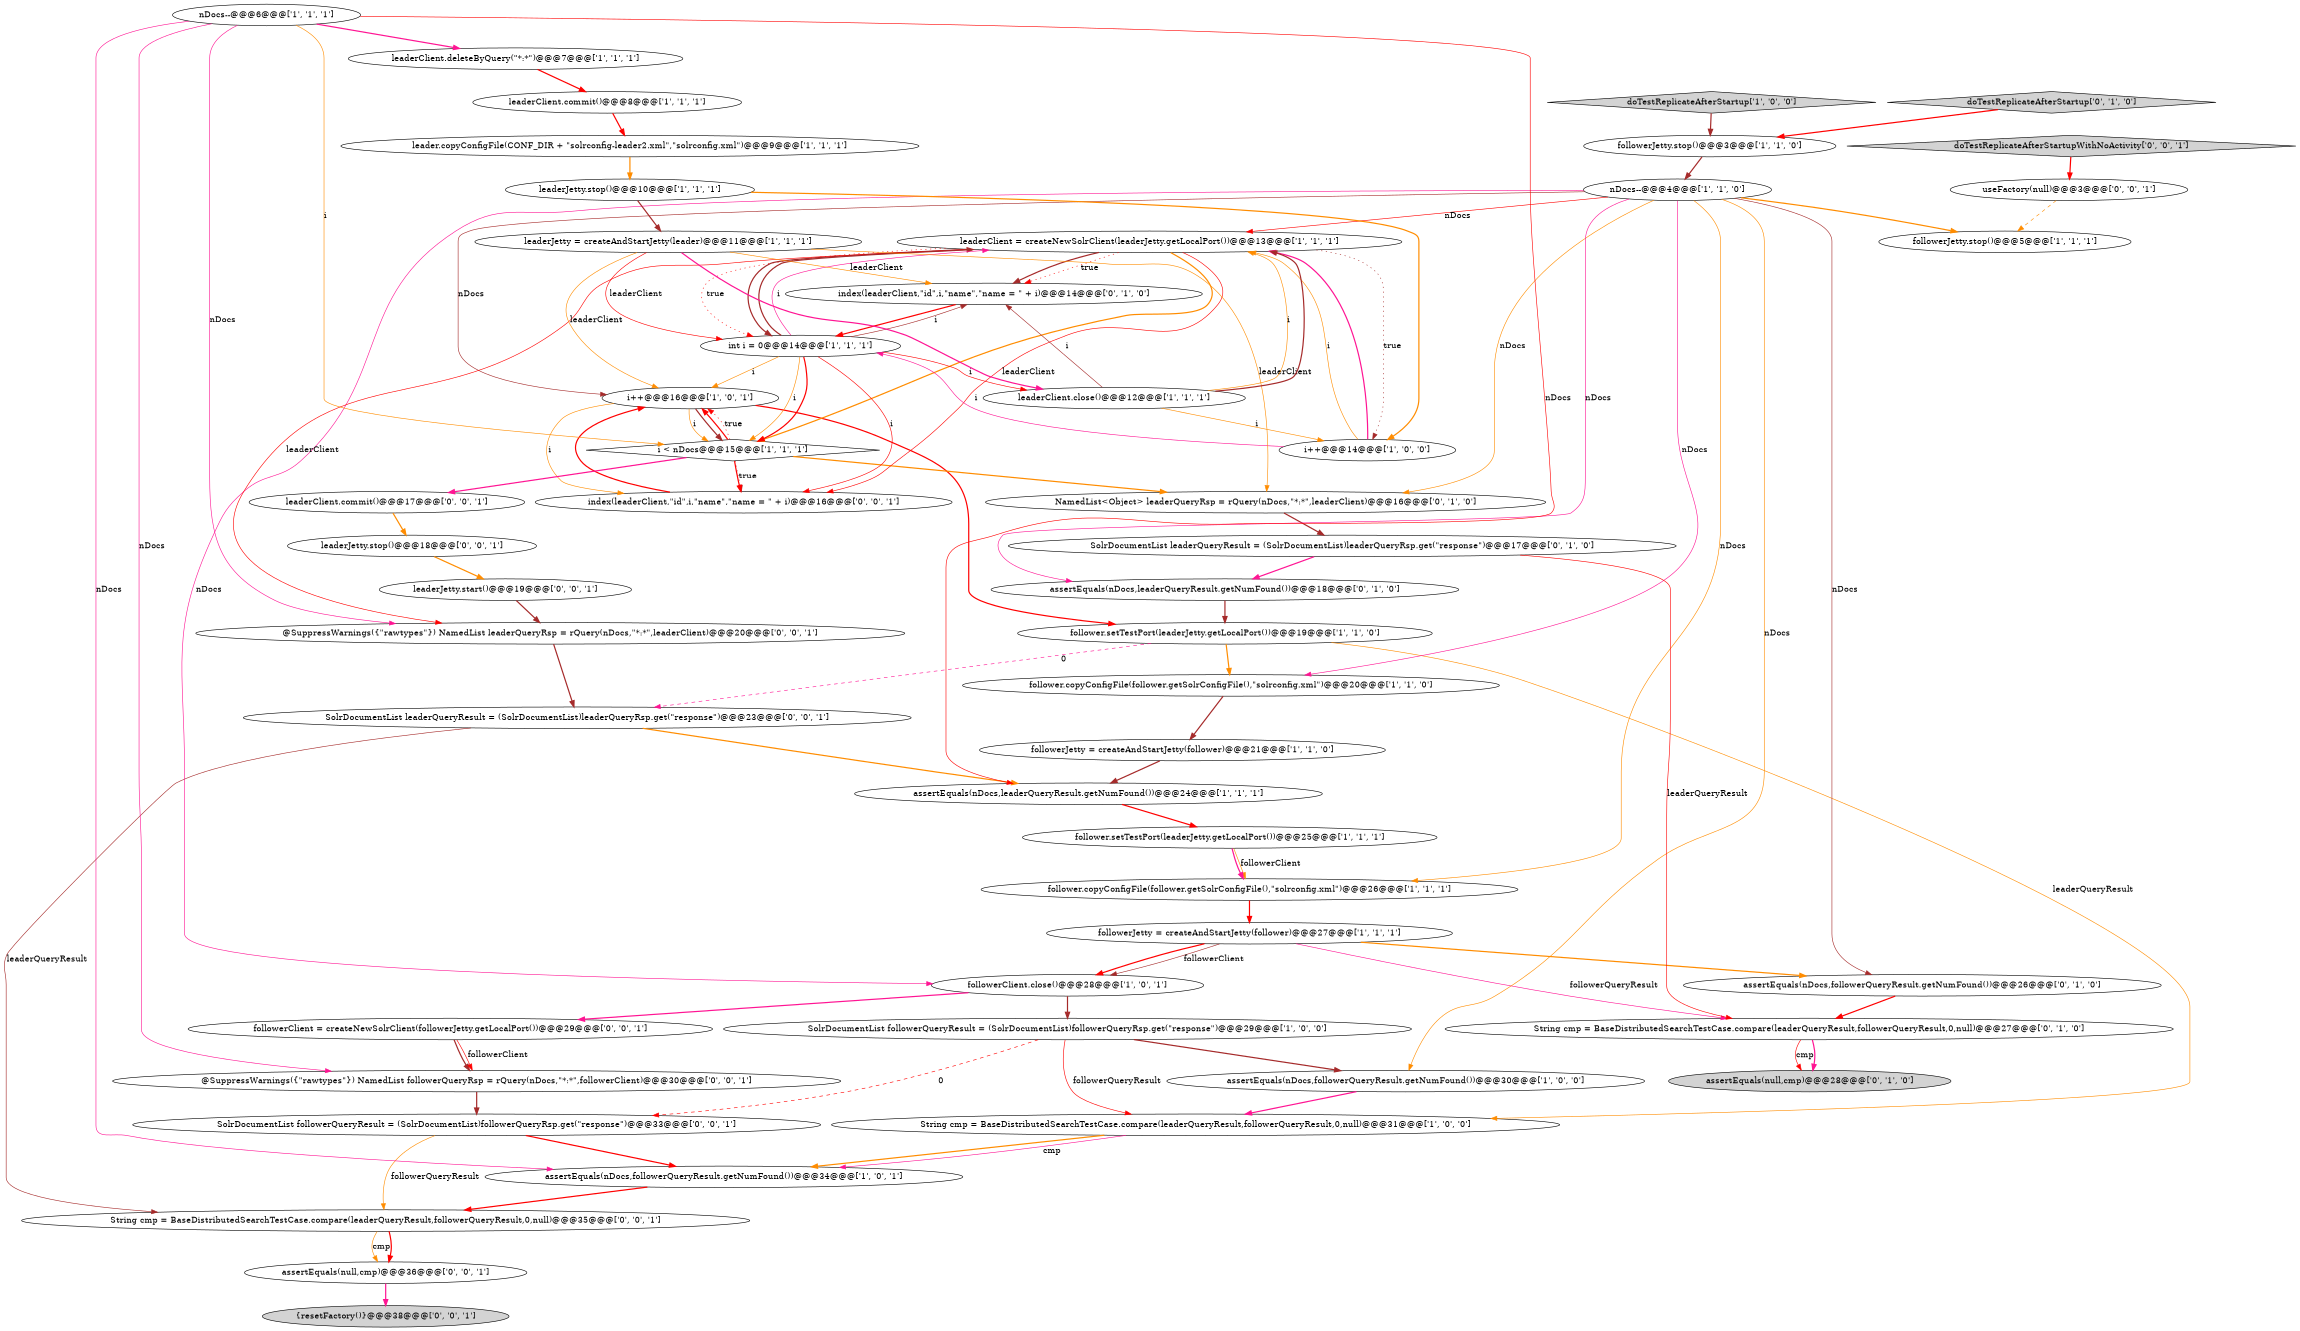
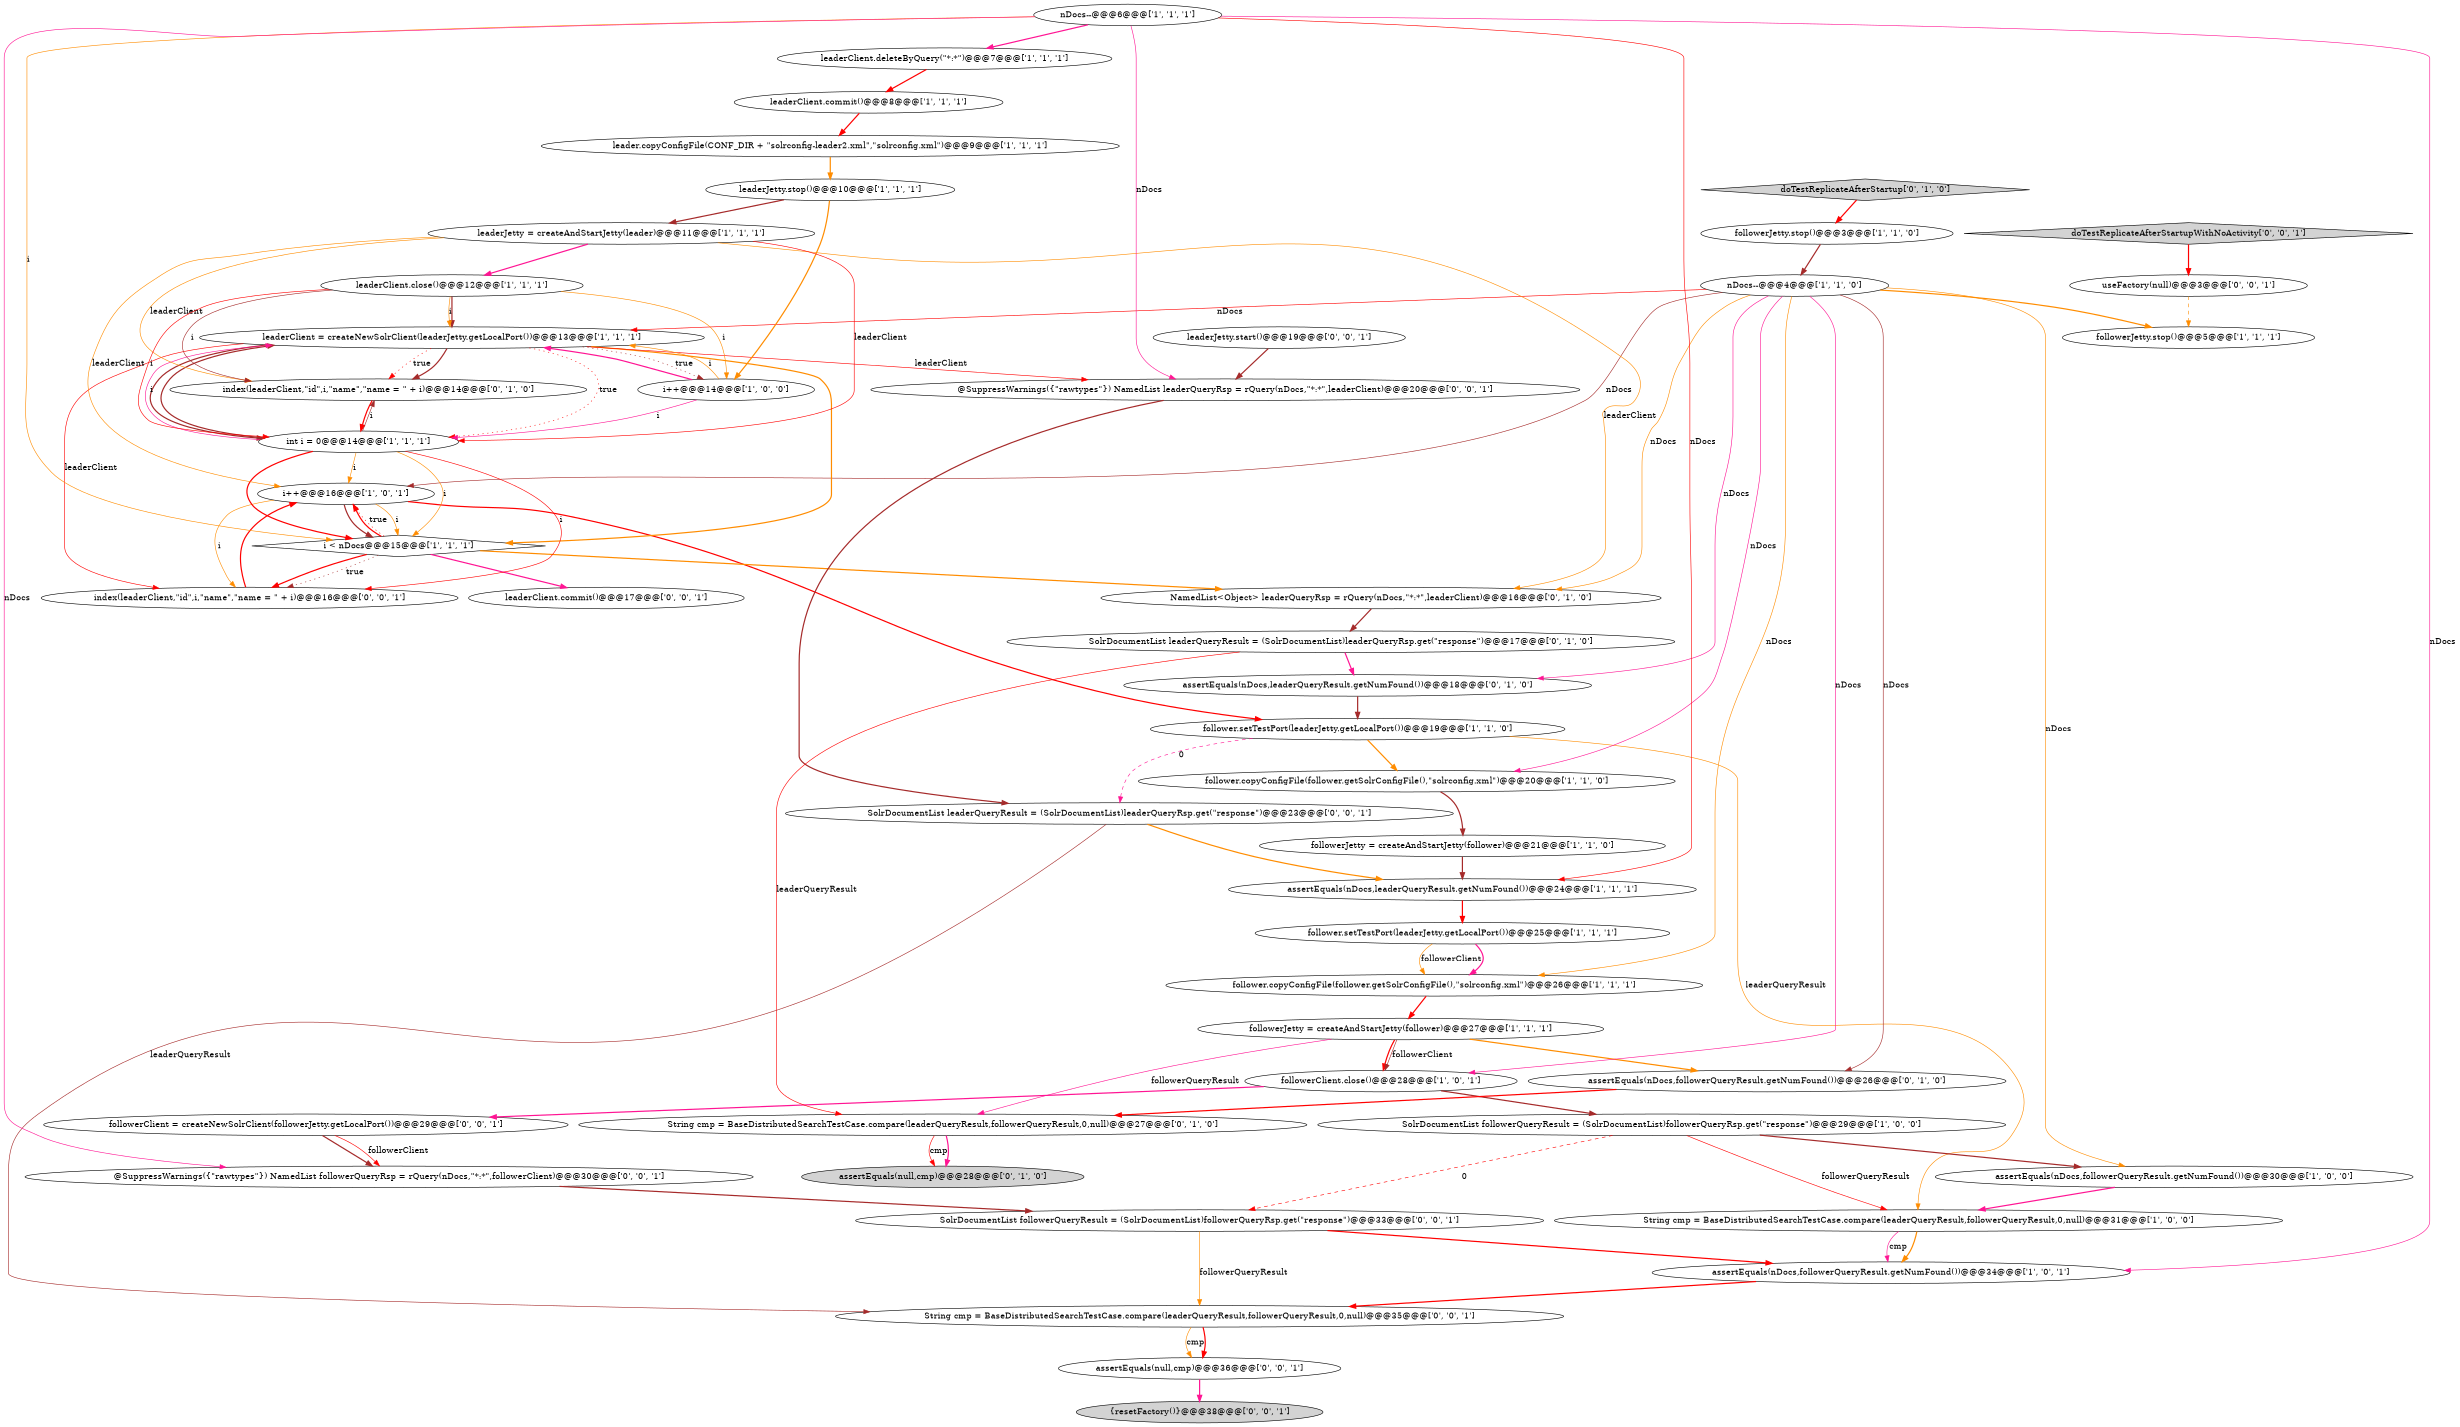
node "doTestReplicateAfterStartup['1', '0', '0']": removed
edge "int i = 0@@@14@@@['1', '1', '1']" -> "leaderClient.close()@@@12@@@['1', '1', '1']": reversed
node "leaderJetty.stop()@@@18@@@['0', '0', '1']": removed
